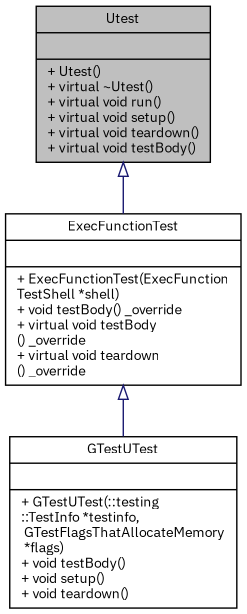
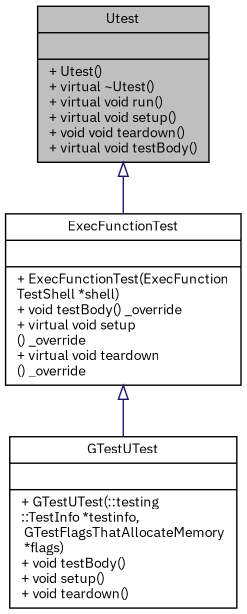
node "Utest": text "+ virtual void teardown()" -> "+ void void teardown()"
node "ExecFunctionTest": text "+ virtual void testBody" -> "+ virtual void setup"
